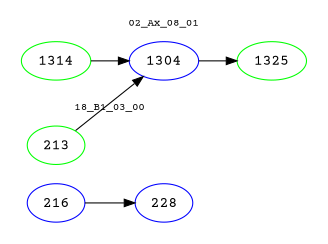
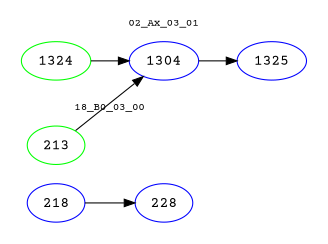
cluster "02_Ax_08_01": label "02_Ax_08_01" -> "02_Ax_03_01"
node "1314": label "1314" -> "1324"
node "1325": color green -> blue
cluster "18_B1_03_00": label "18_B1_03_00" -> "18_B0_03_00"
node "216": label "216" -> "218"
